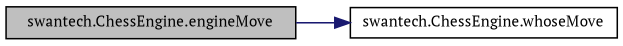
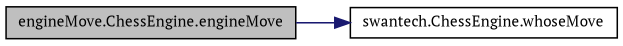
node "swantech.ChessEngine.engineMove": label "swantech.ChessEngine.engineMove" -> "engineMove.ChessEngine.engineMove"
